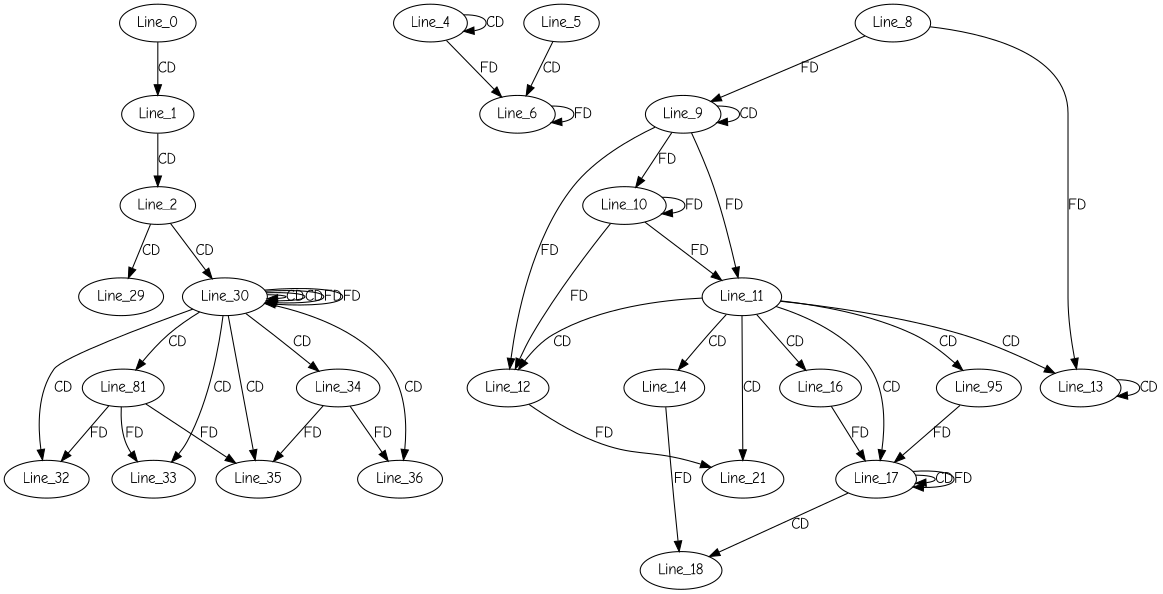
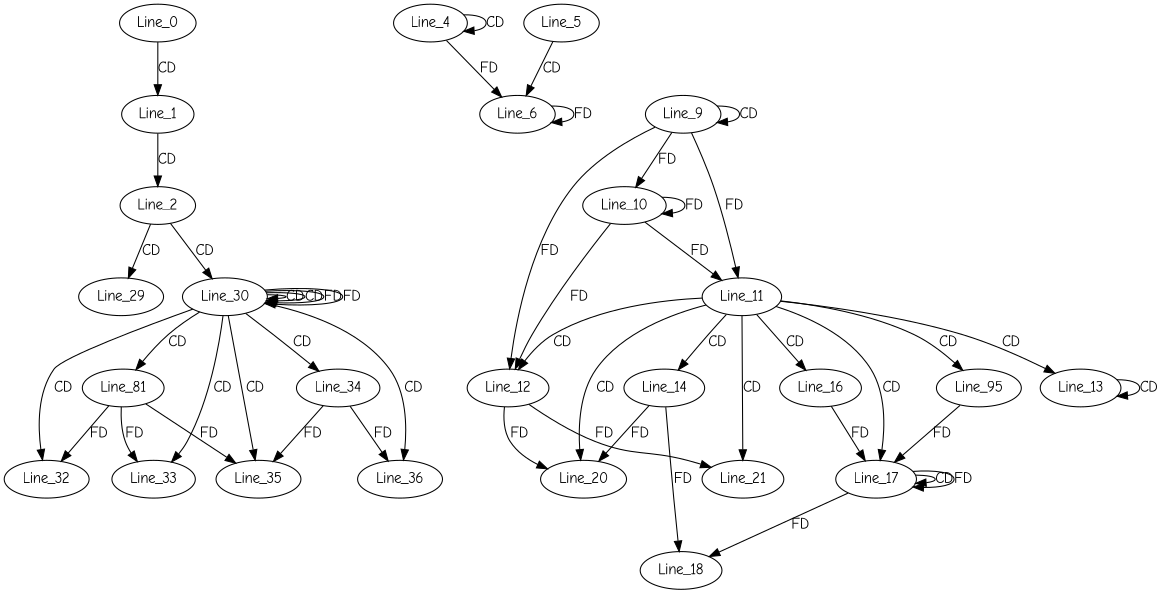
node "Line_8": removed
node "Line_20": added
edge "Line_17" -> "Line_18": label "CD" -> "FD"
